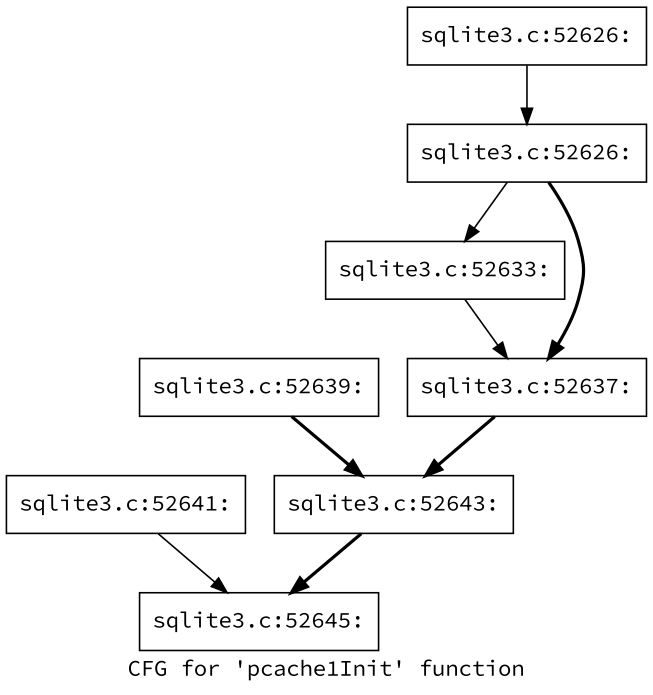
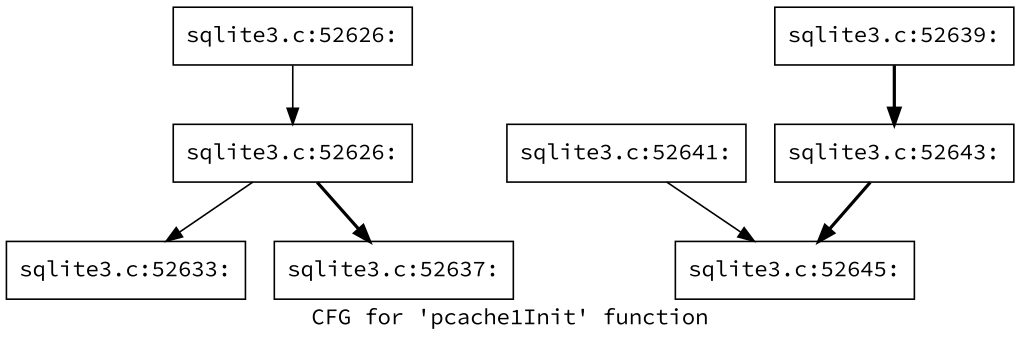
edge "sqlite3.c:52633:" -> "sqlite3.c:52637:": removed
edge "sqlite3.c:52637:" -> "sqlite3.c:52643:": removed
